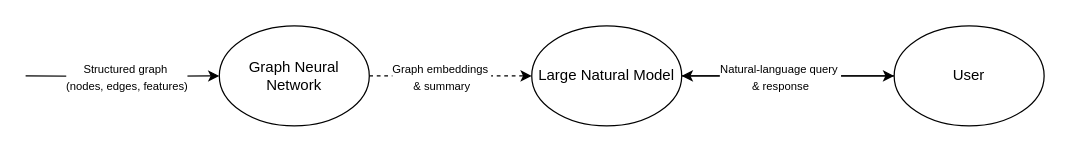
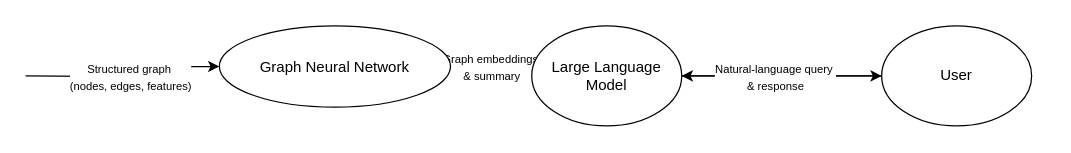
node "Graph Neural Network": size 150x100 -> 231x81
node "Large Natural Model": label "Large Natural Model" -> "Large Language Model"
node "User": moved (969, 76) -> (957, 76)
